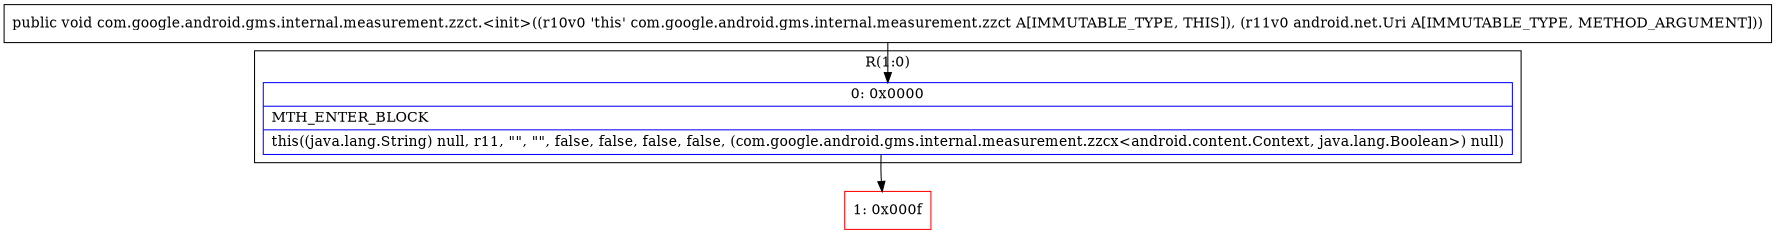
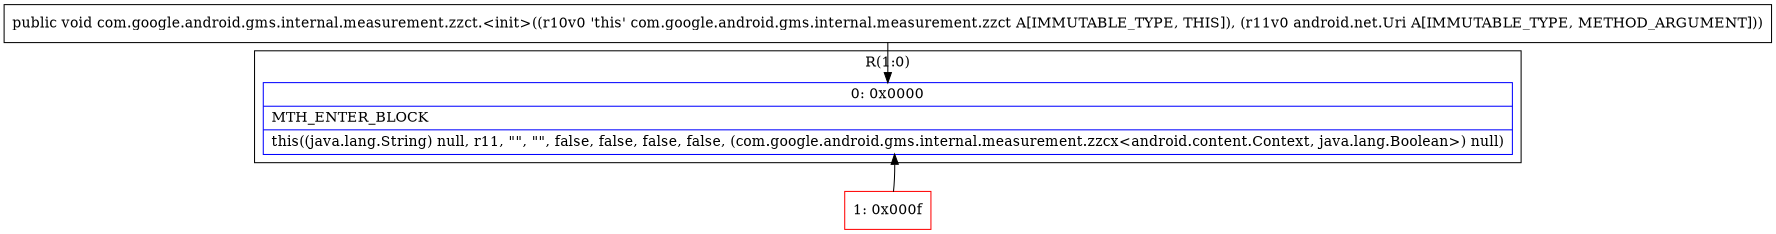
edge "0: 0x0000" -> "1: 0x000f": reversed
